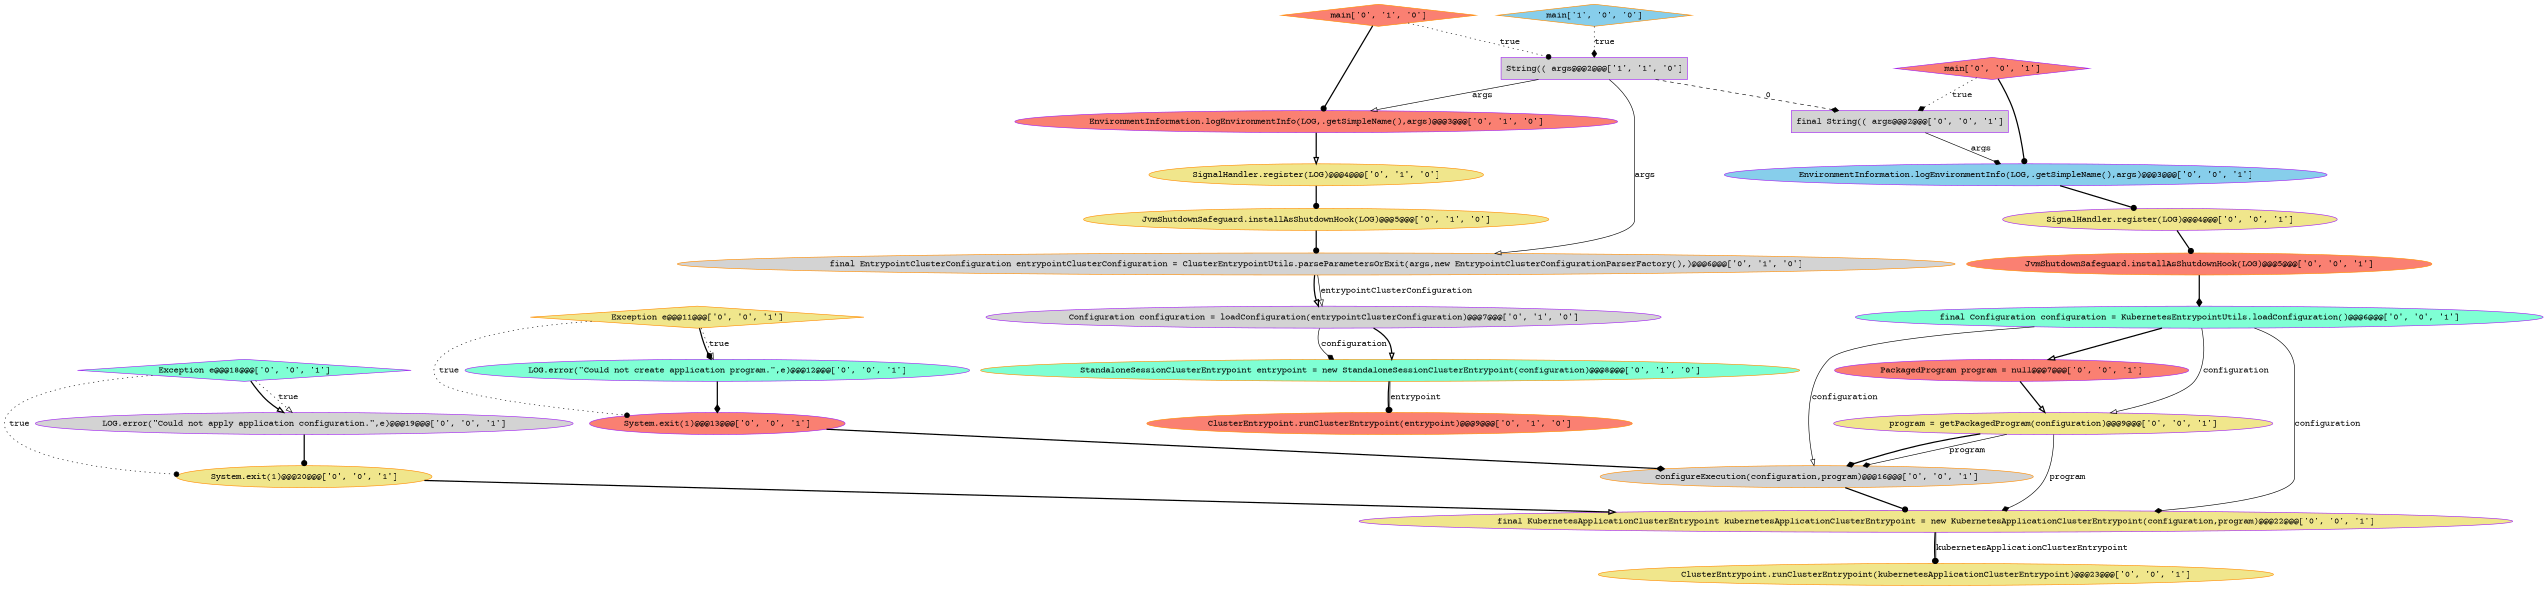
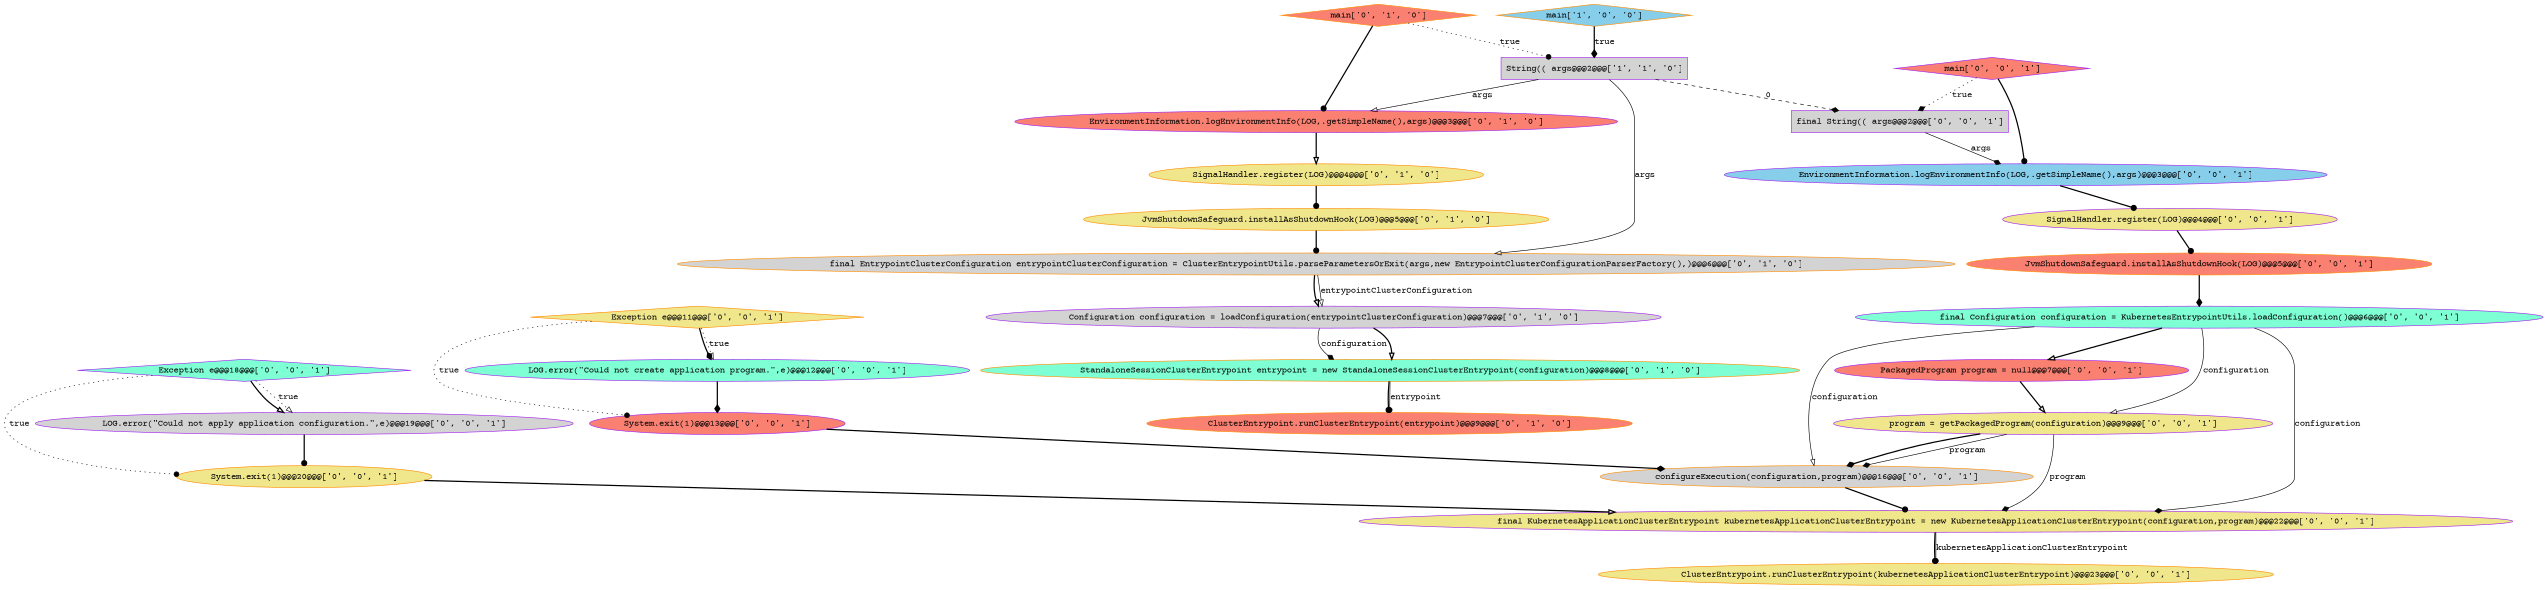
edge "main['1', '0', '0']" -> "String(( args@@@2@@@['1', '1', '0']": style dotted -> bold
